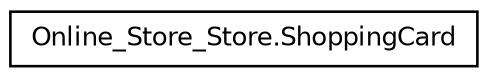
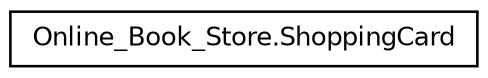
node "Online_Store_Store.ShoppingCard": label "Online_Store_Store.ShoppingCard" -> "Online_Book_Store.ShoppingCard"
